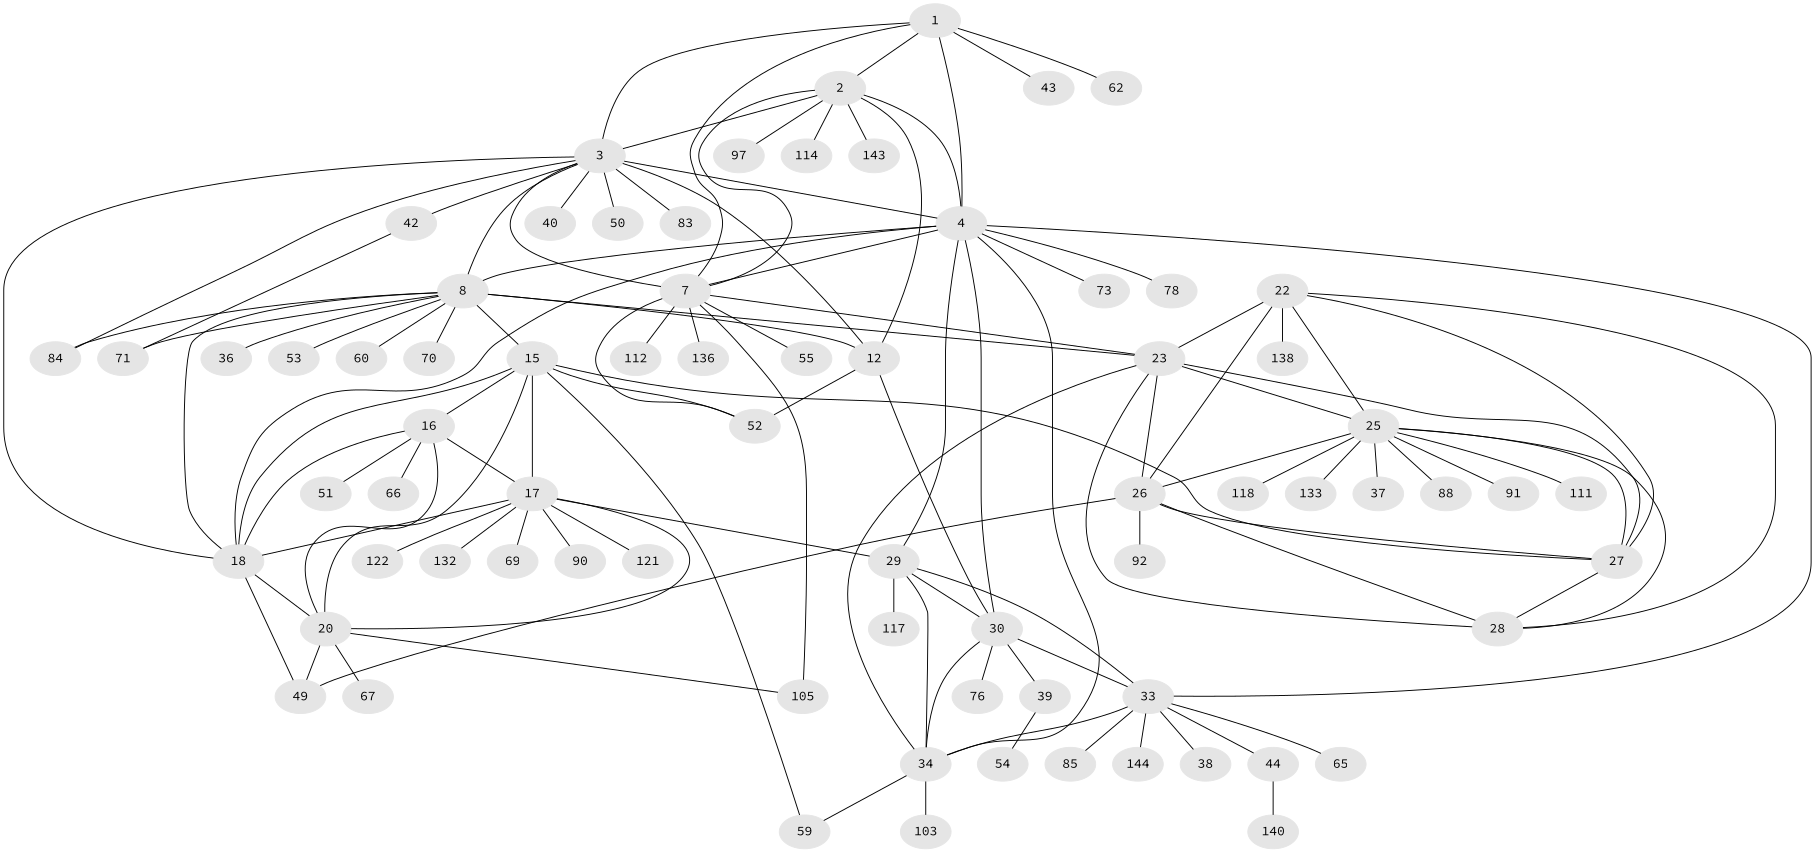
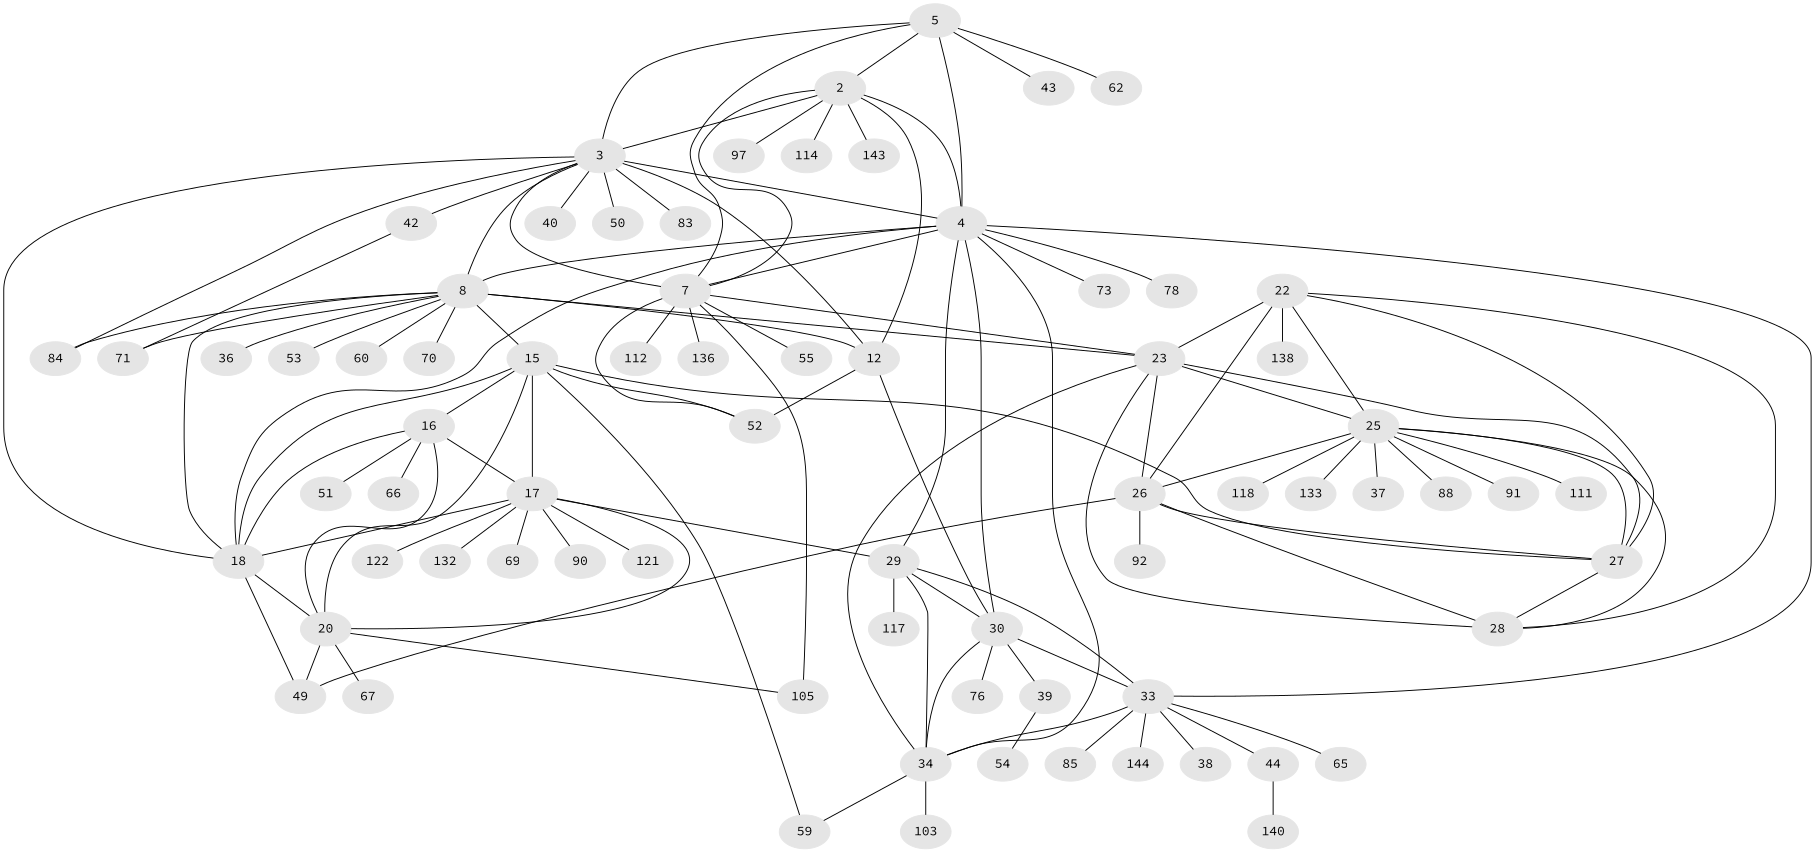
node "1": label "1" -> "5"
